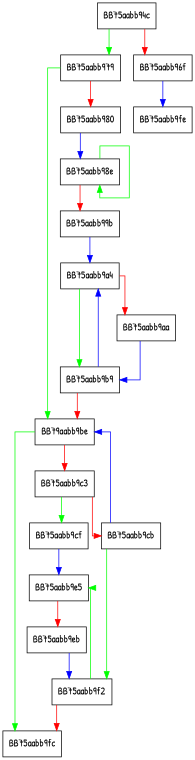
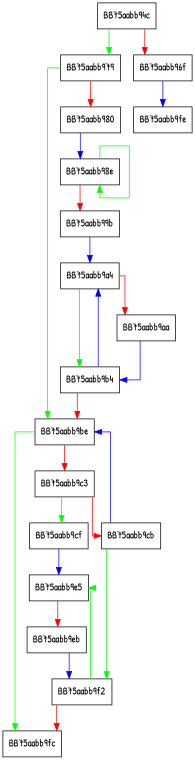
node "BB75aabb9b9": label "BB75aabb9b9" -> "BB75aabb9b4"
node "BB79aabb9be": label "BB79aabb9be" -> "BB75aabb9be"
